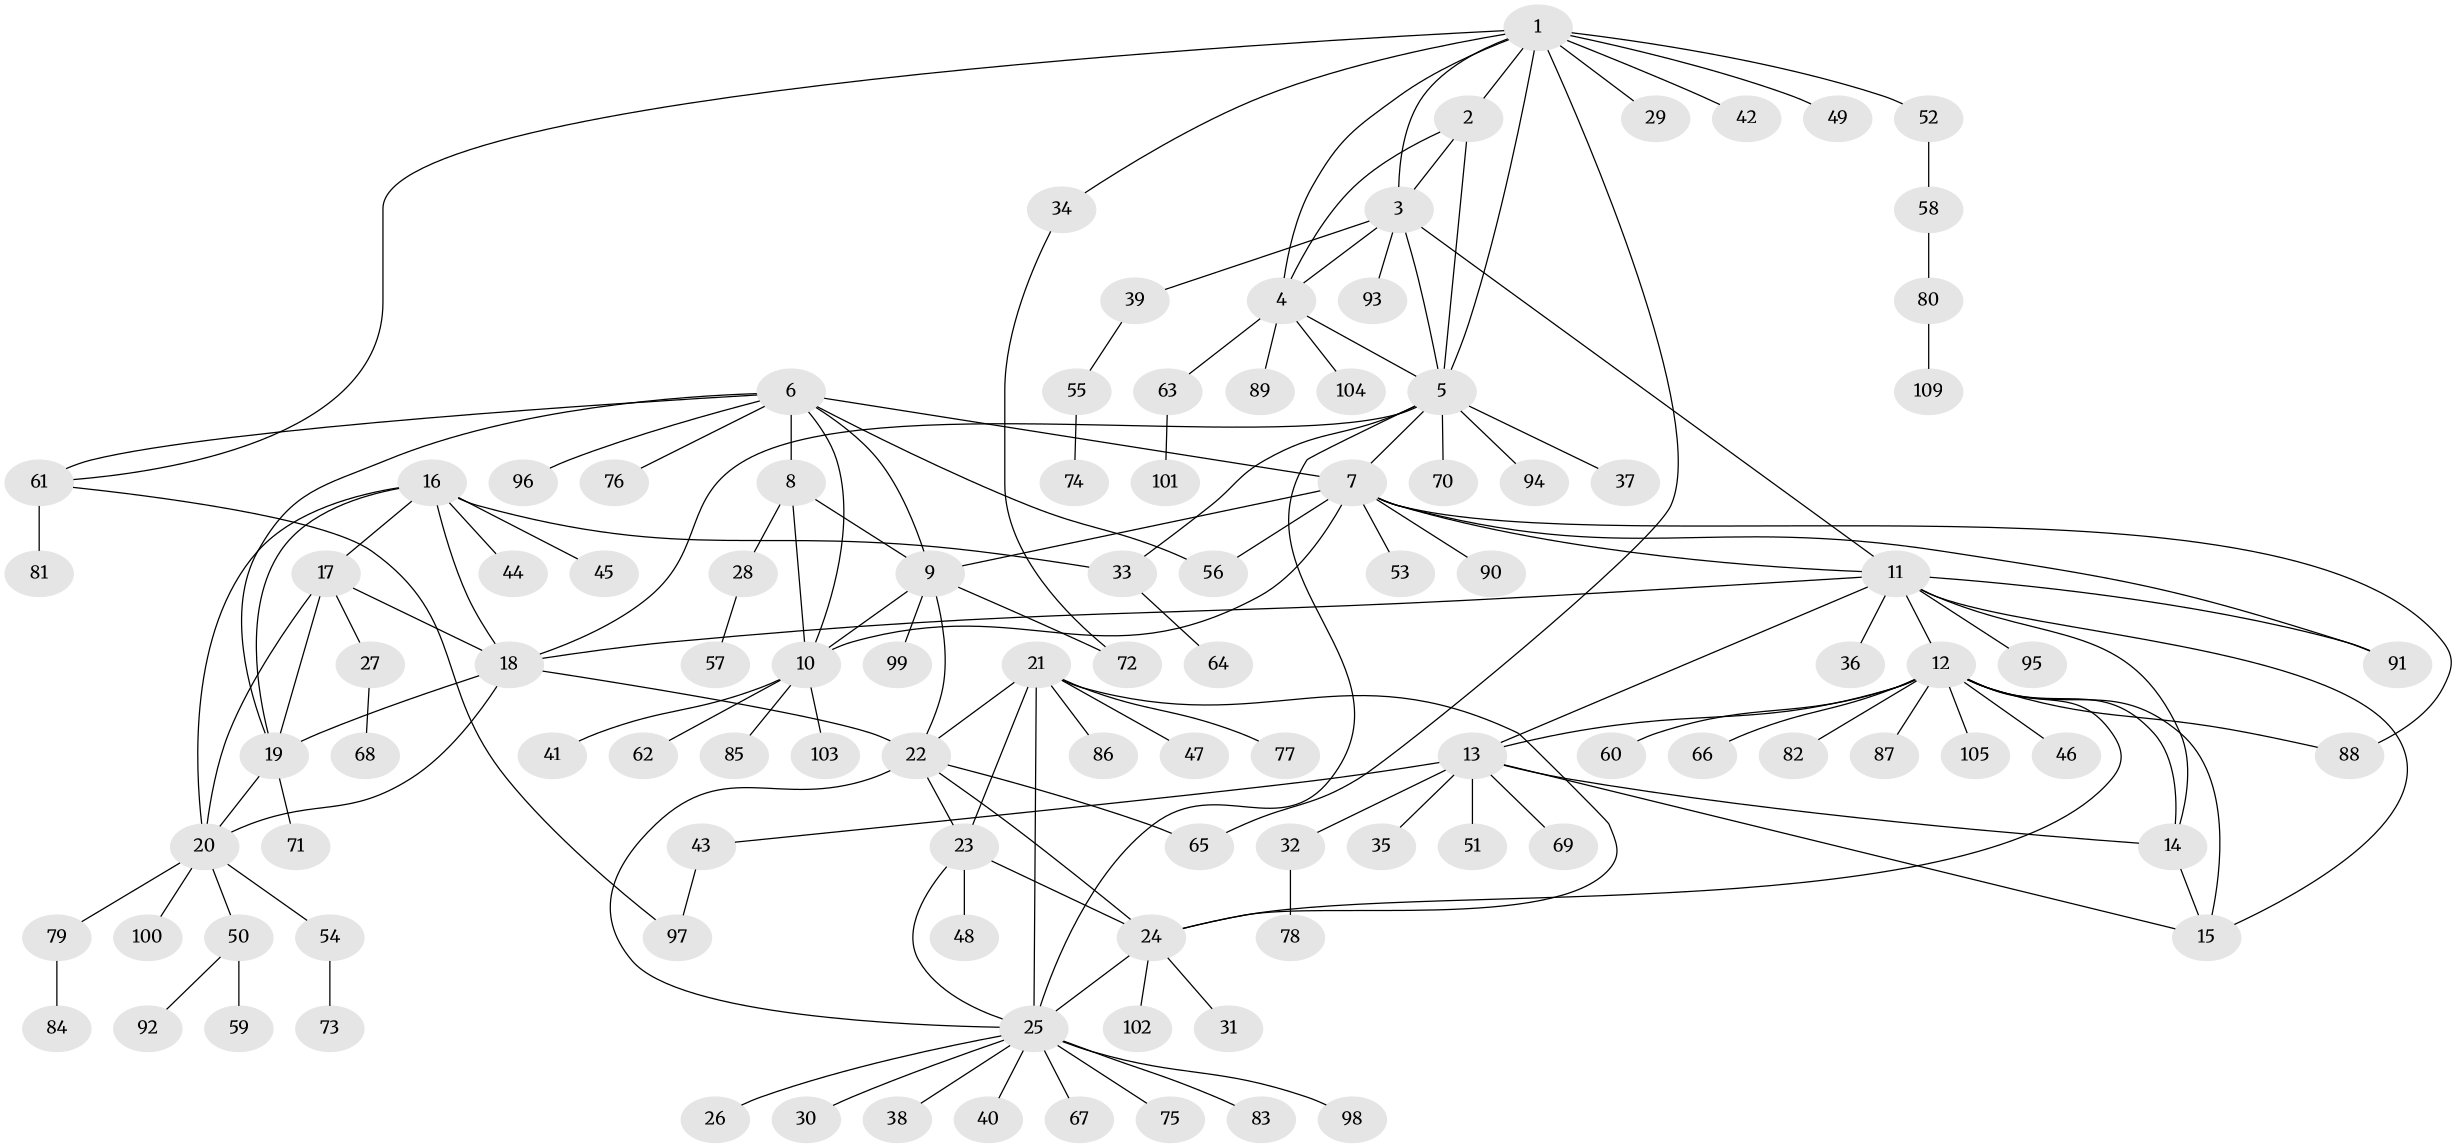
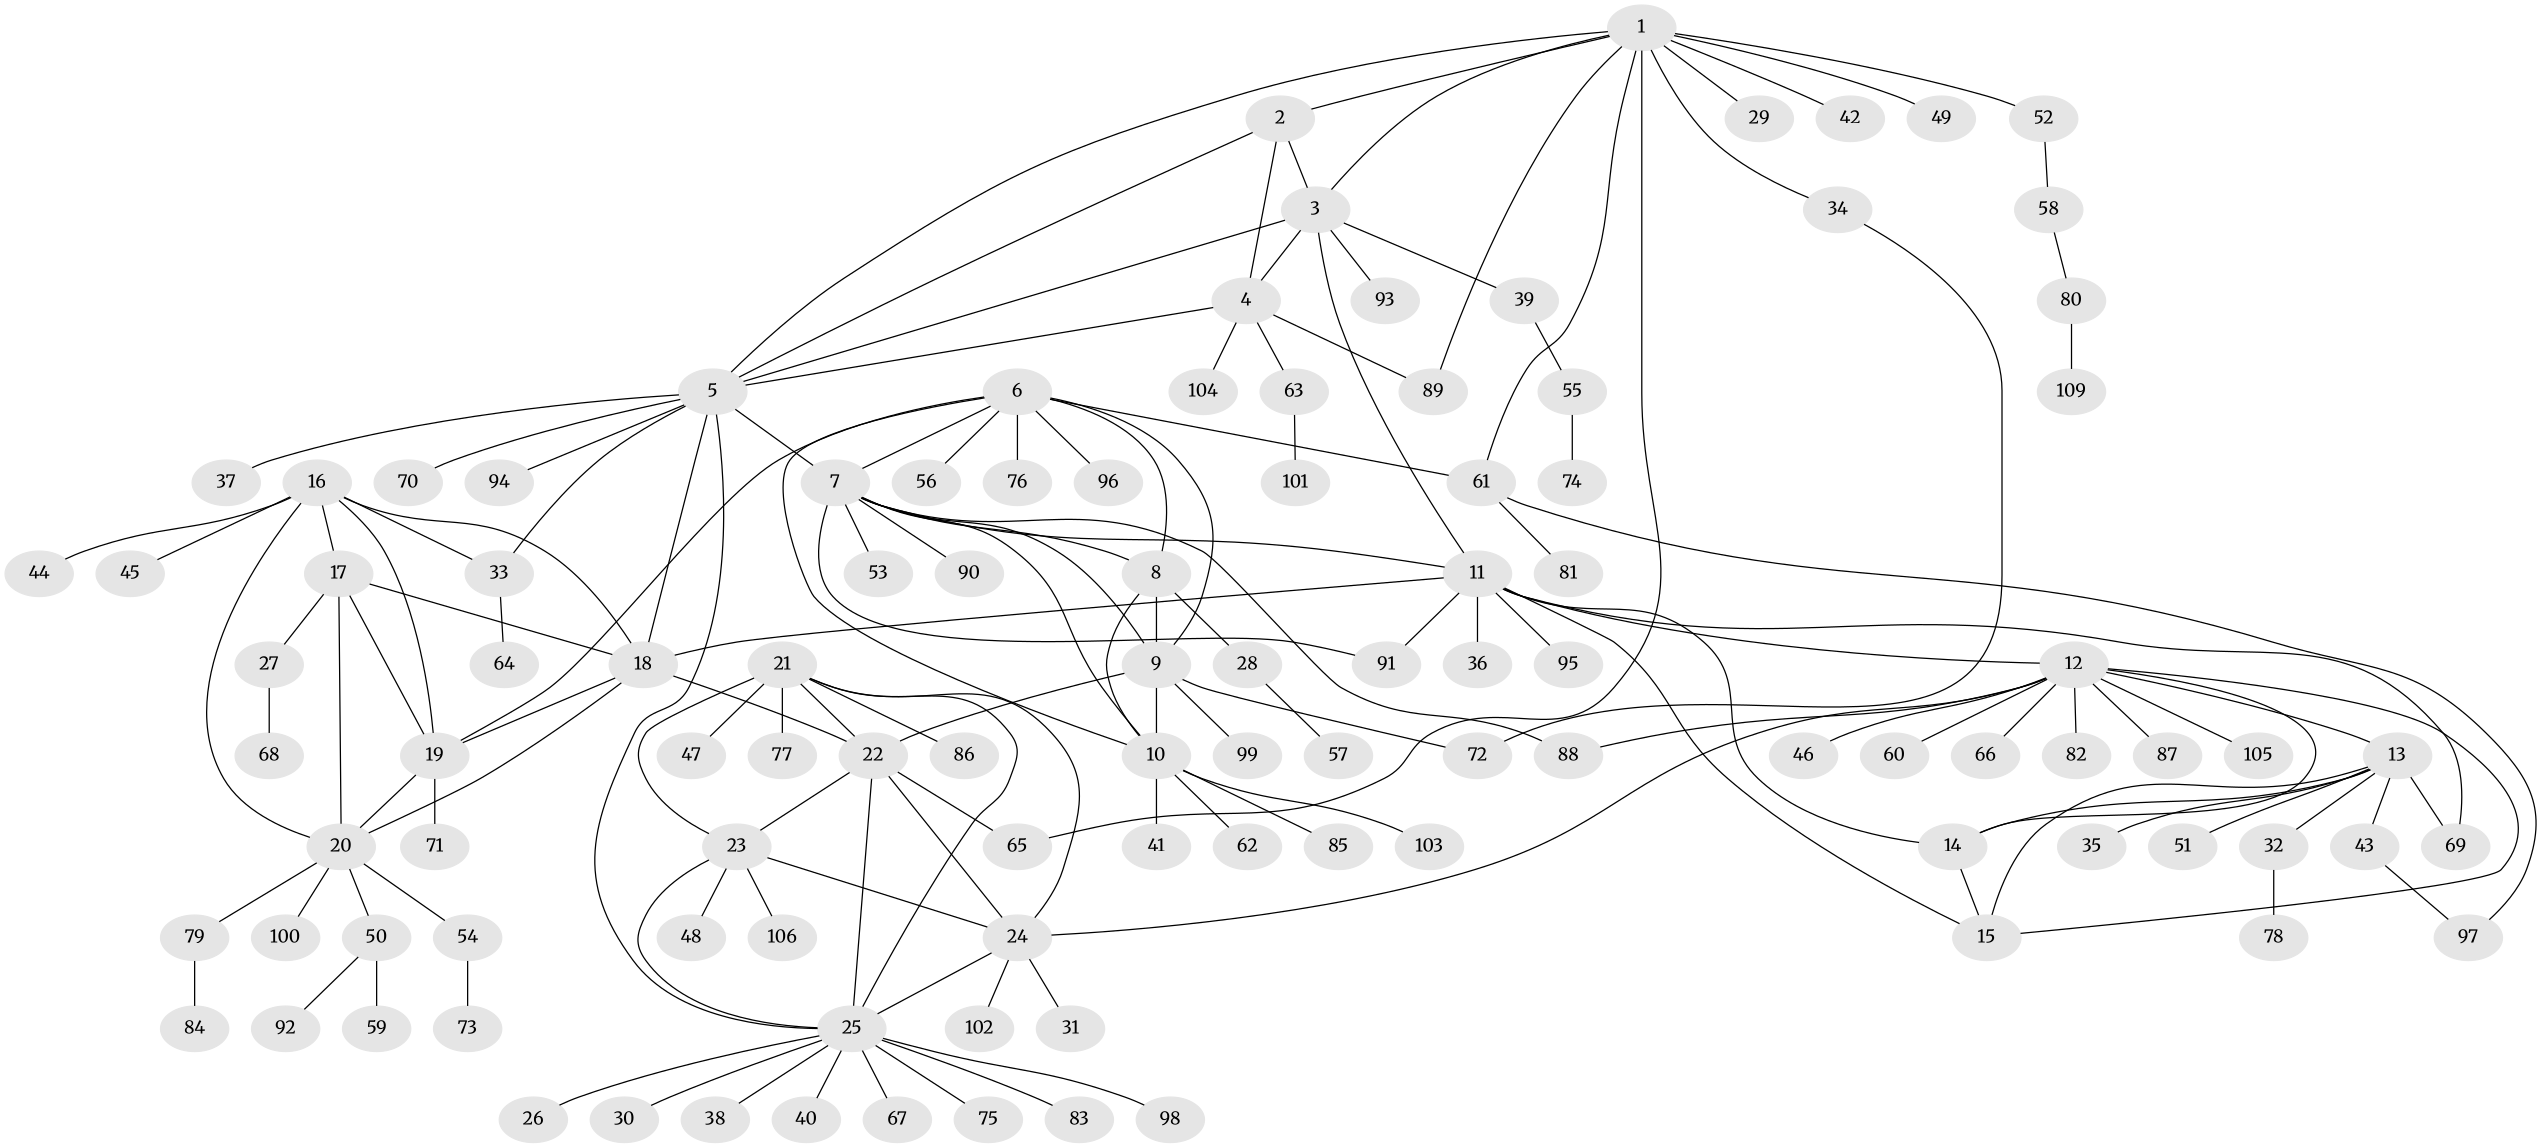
edge "1" -- "4": now "1" -- "89"
edge "7" -- "56": now "7" -- "8"
edge "11" -- "13": now "11" -- "69"
node "106": added
